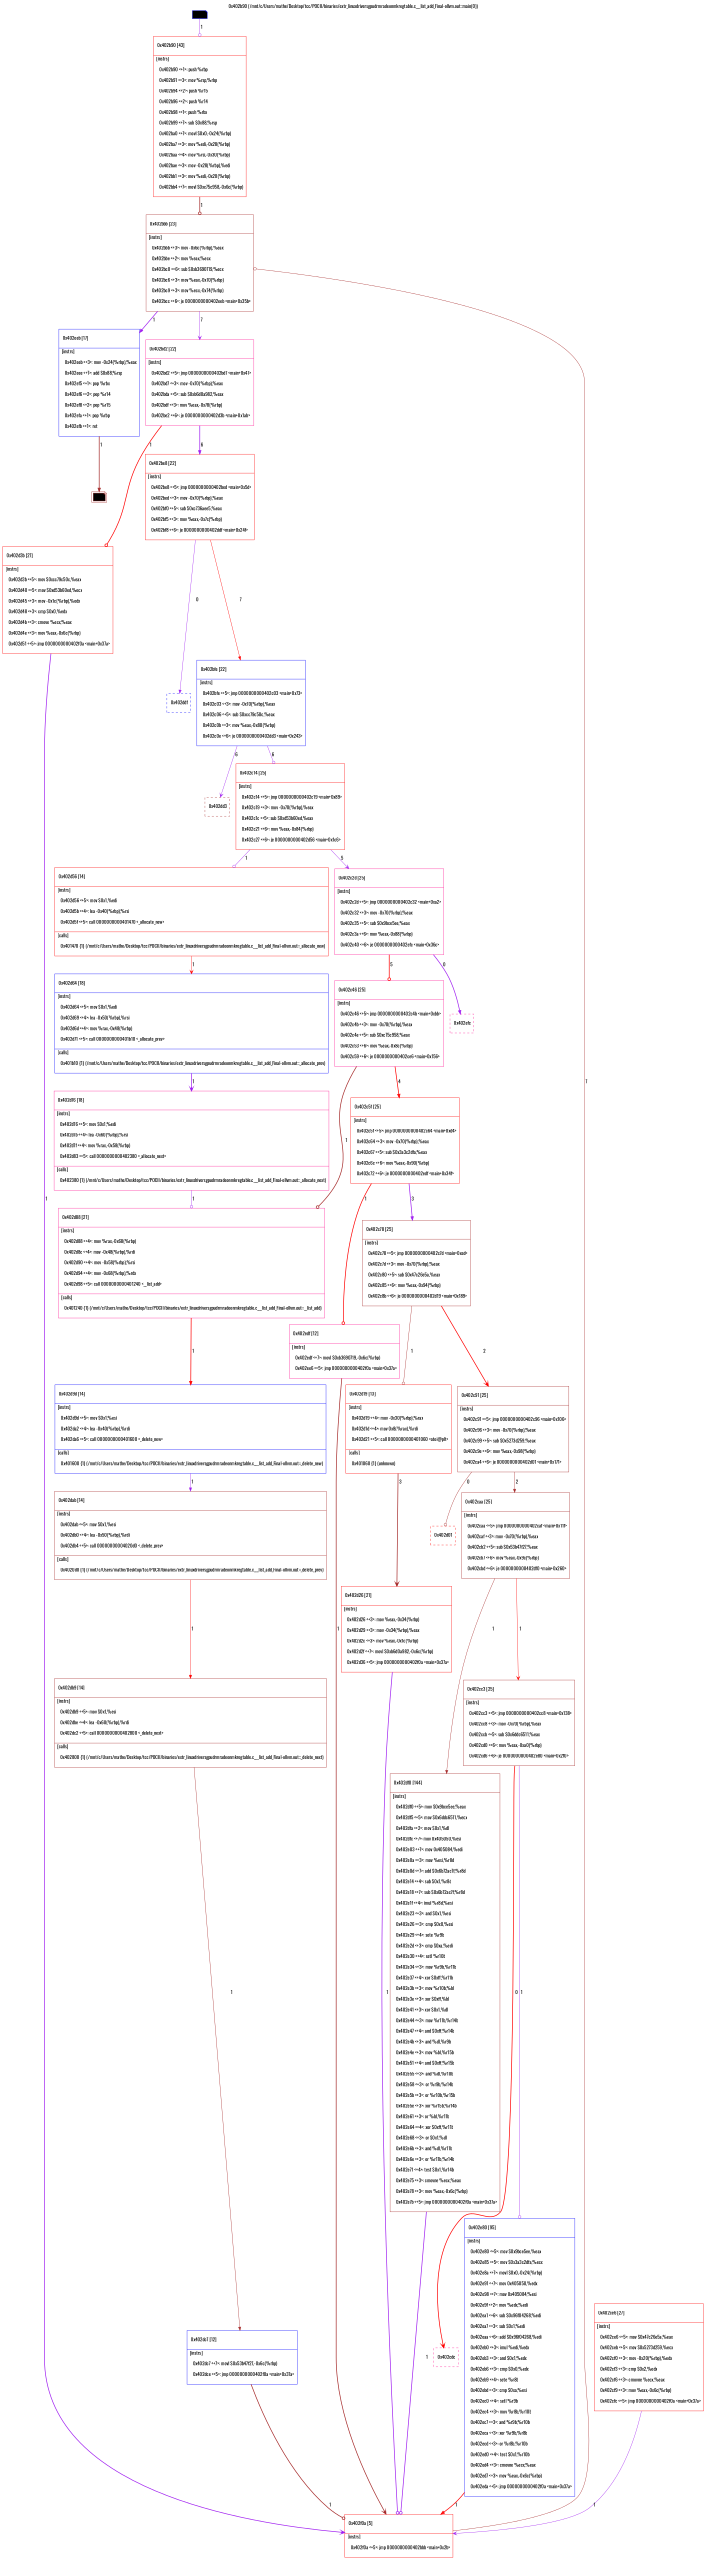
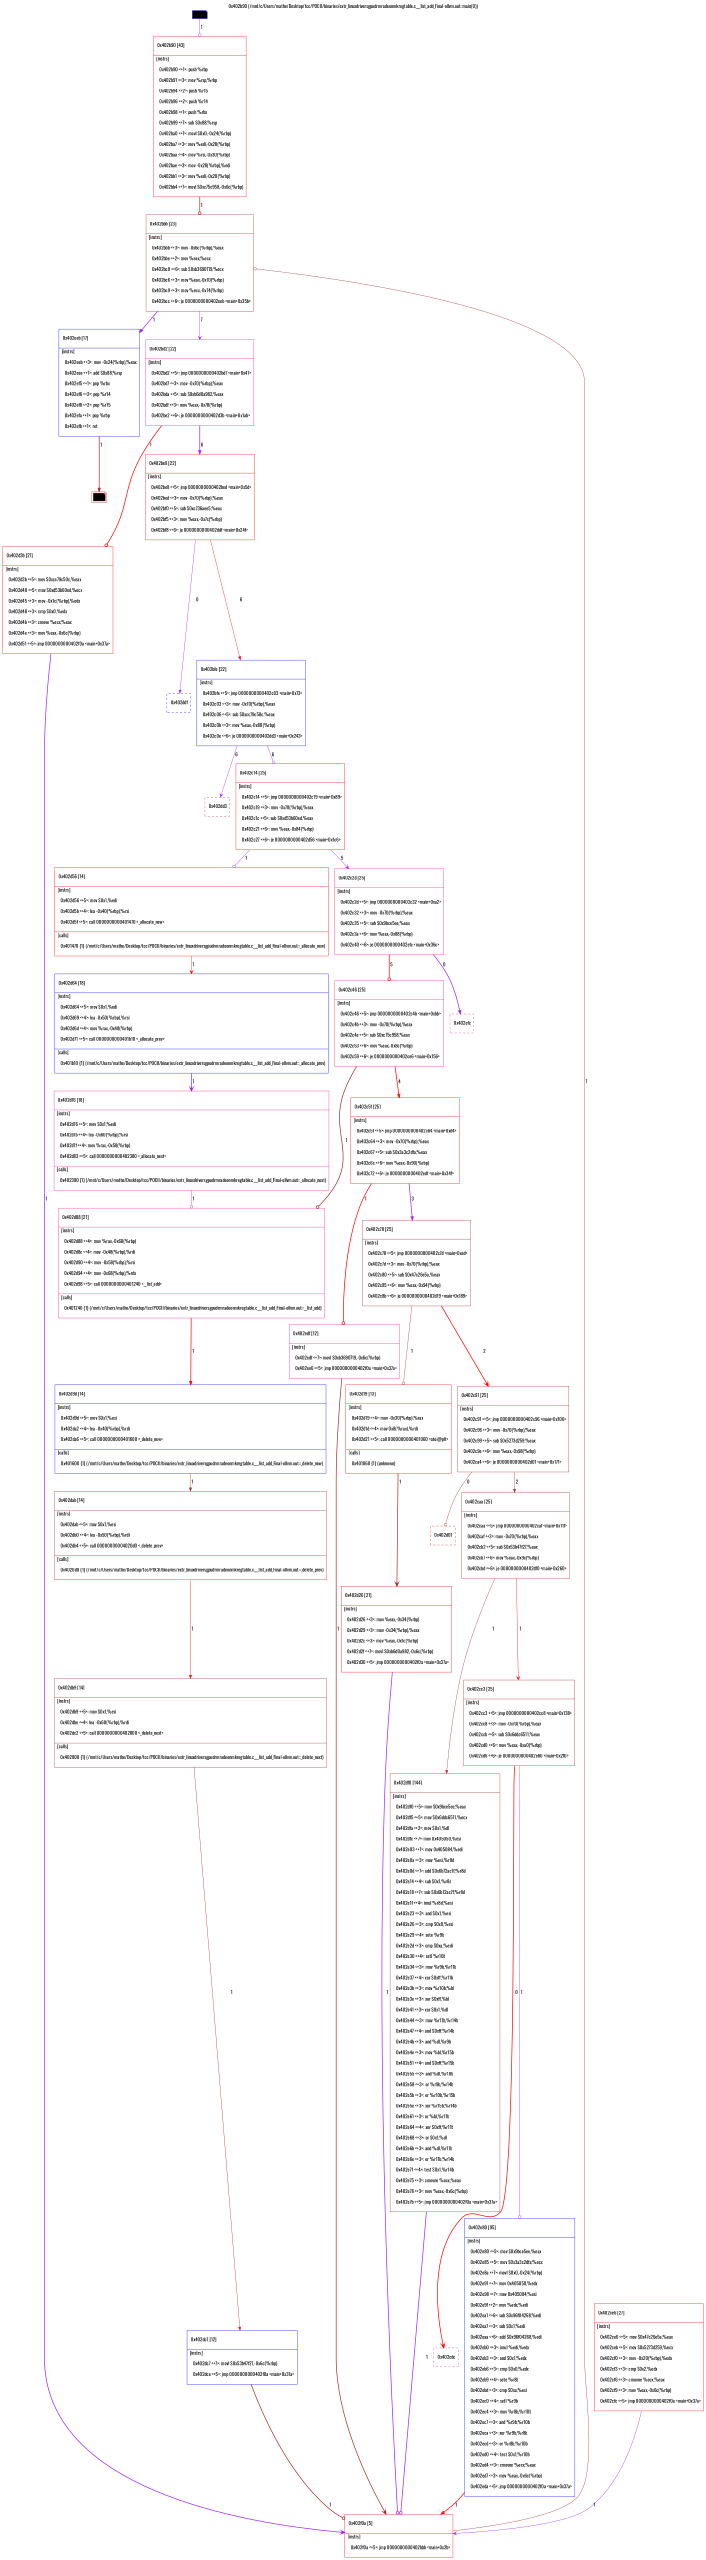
edge "0x402be8 [22]" -> "0x402bfe [22]": label " 7" -> " 6"
edge "0x402d9d [14]" -> "0x402dab [14]": color purple -> brown
edge "0x402d19 [13]" -> "0x402d26 [21]": label " 3" -> " 1"
